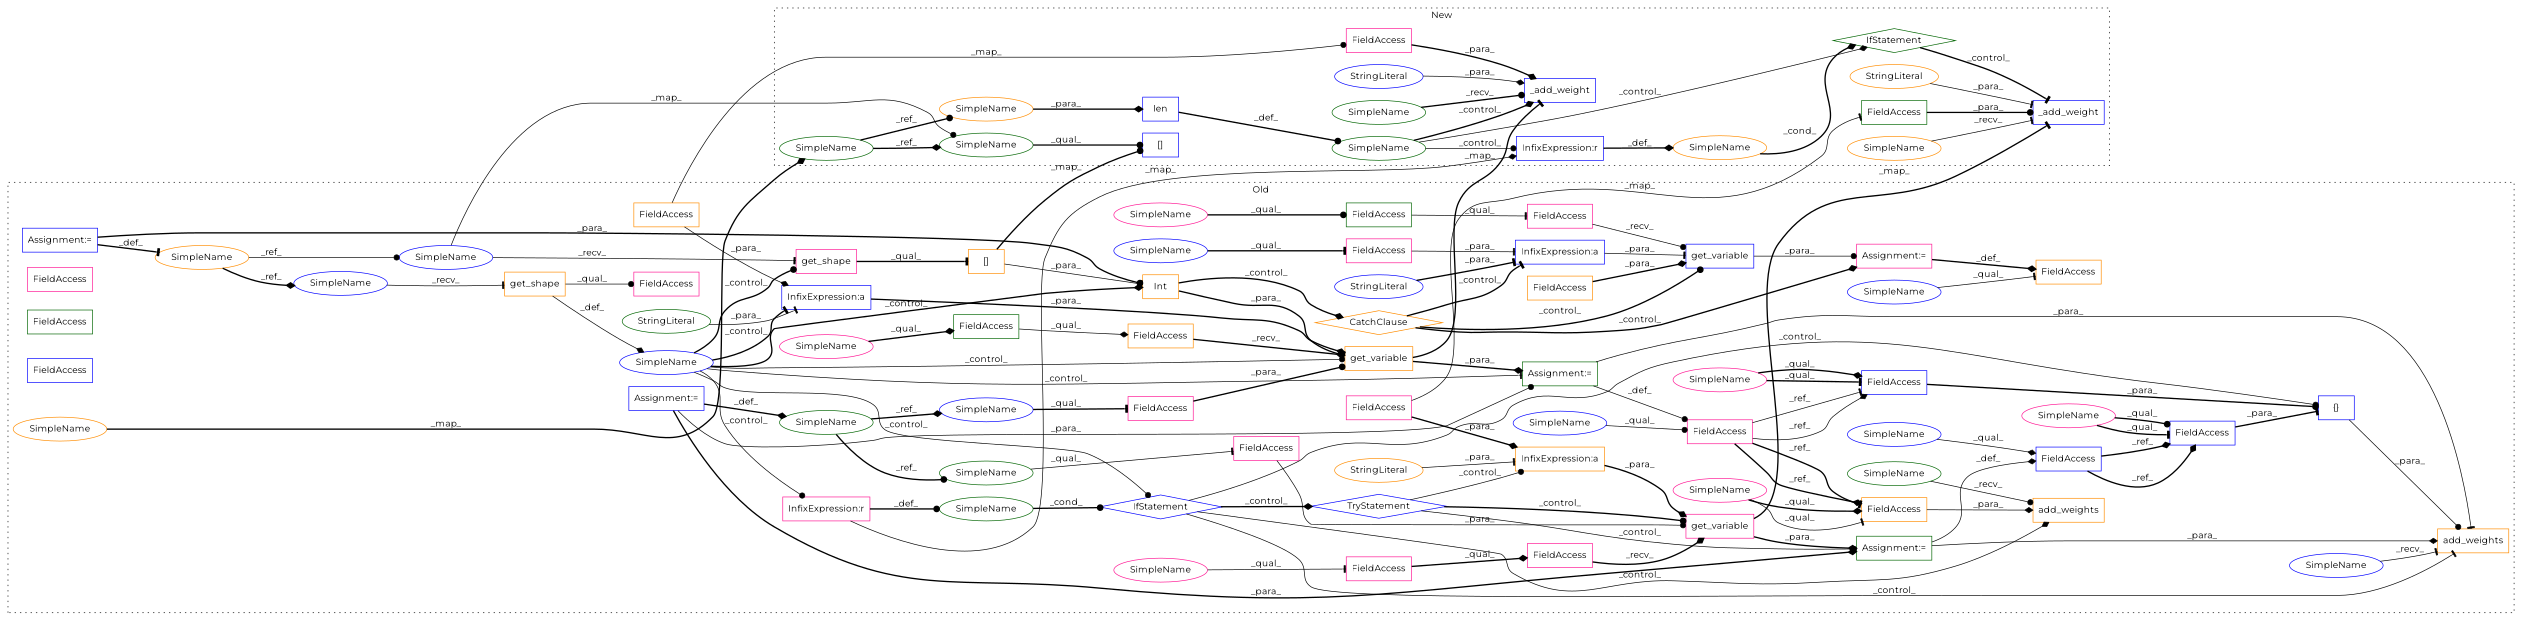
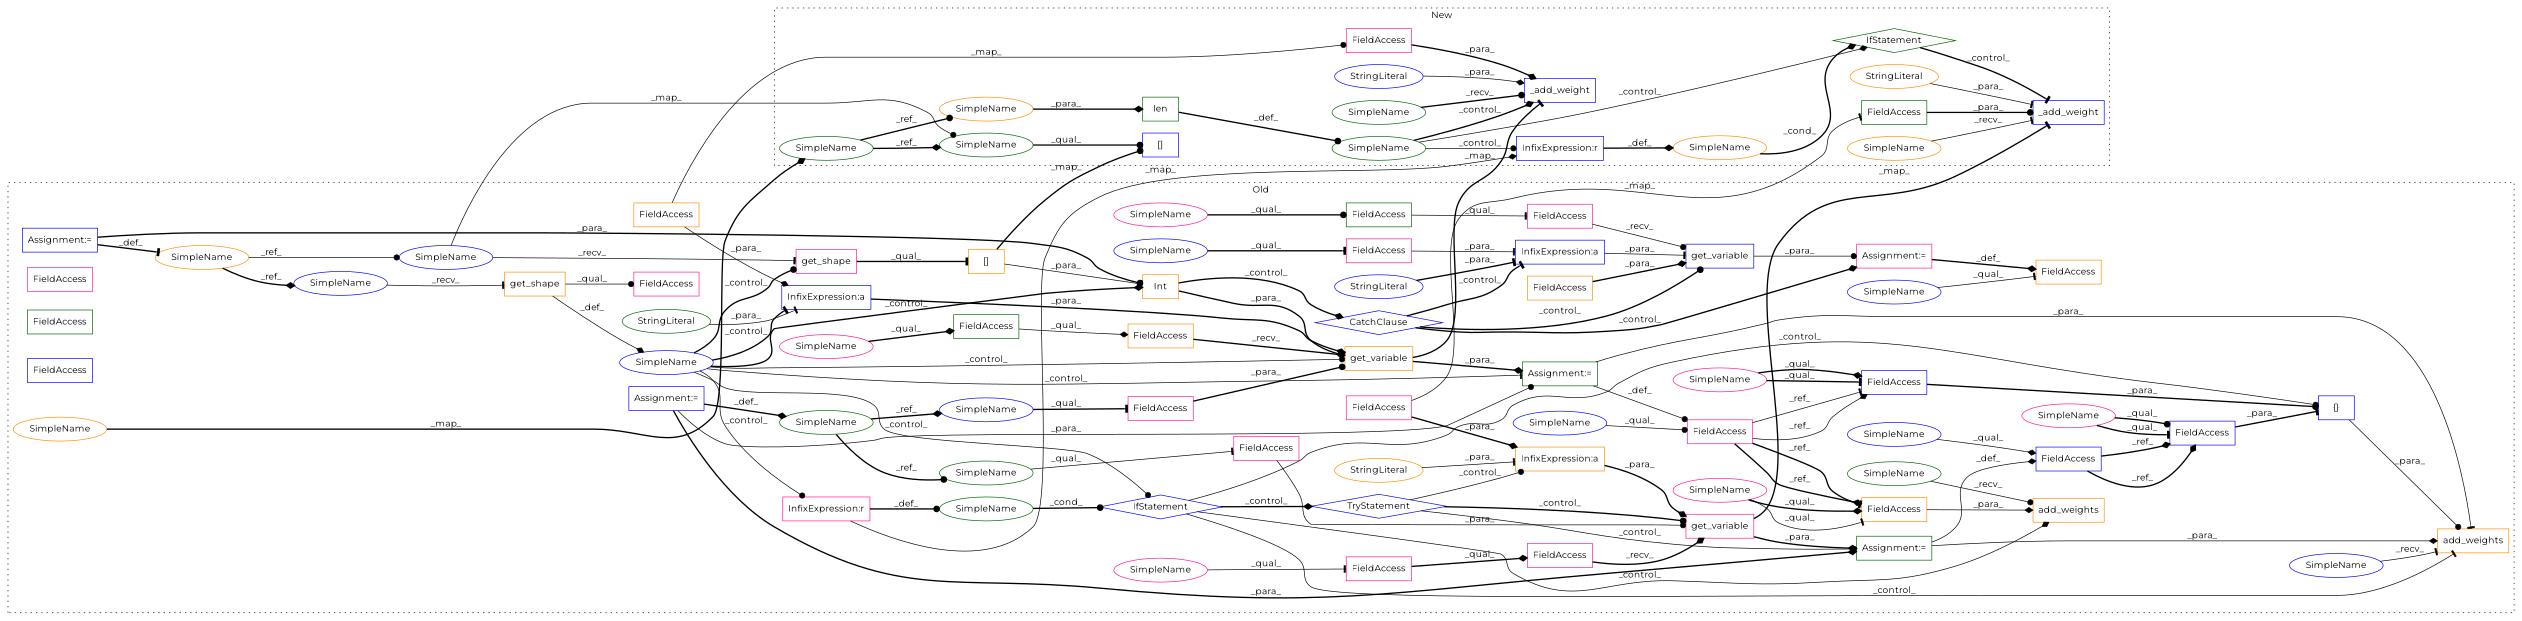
node "len": color blue -> darkgreen
node "CatchClause": color darkorange -> blue
